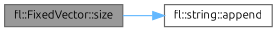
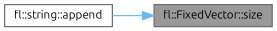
edge "fl::FixedVector::size" -> "fl::string::append": reversed
